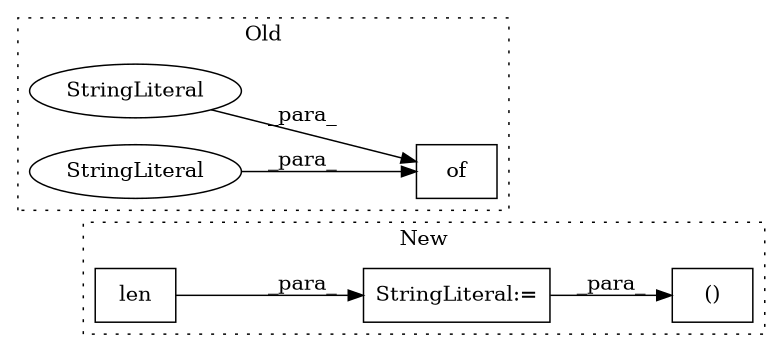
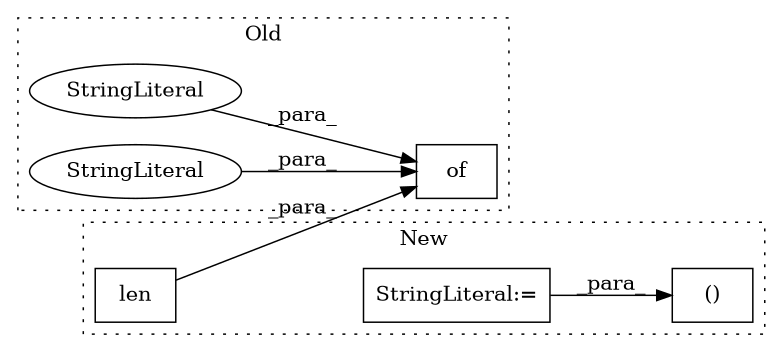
edge "len" -> "StringLiteral:=": now "len" -> "of"
